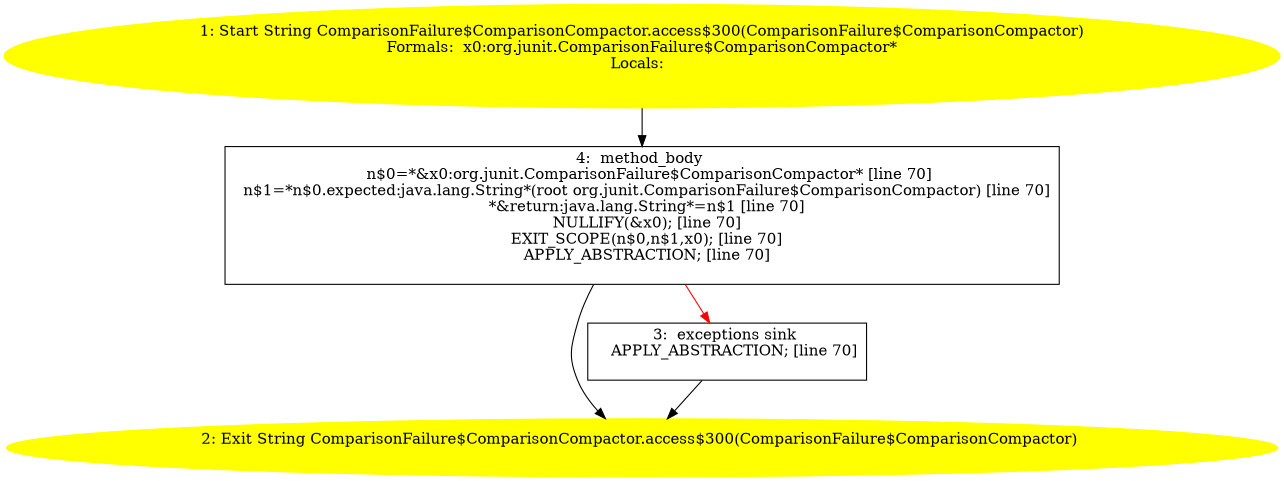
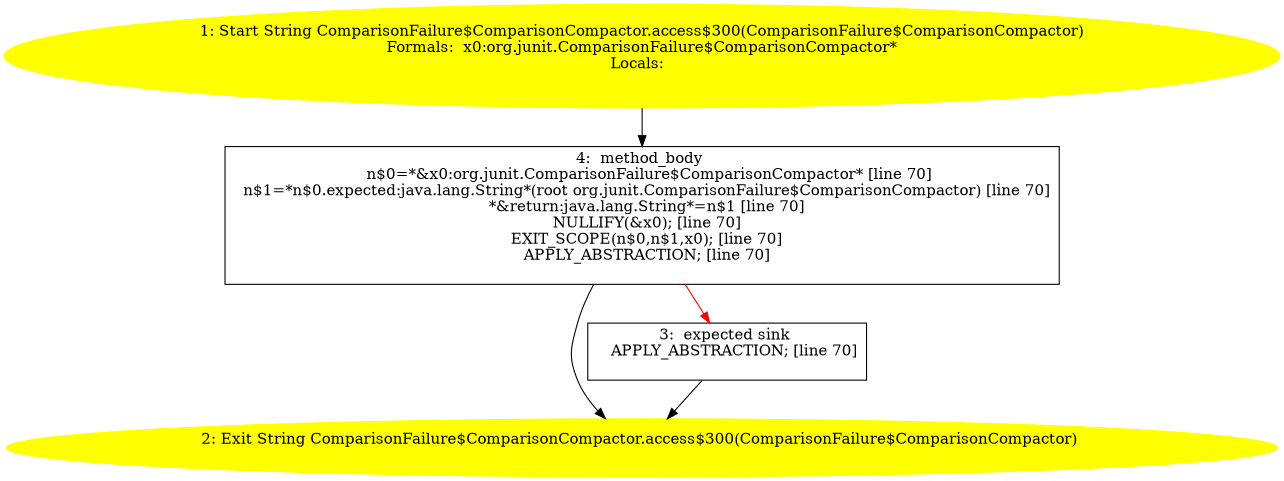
node "3:  exceptions sink APPLY_ABSTRACTION; [line 70]": label "3:  exceptions sink APPLY_ABSTRACTION; [line 70]" -> "3:  expected sink APPLY_ABSTRACTION; [line 70]"
